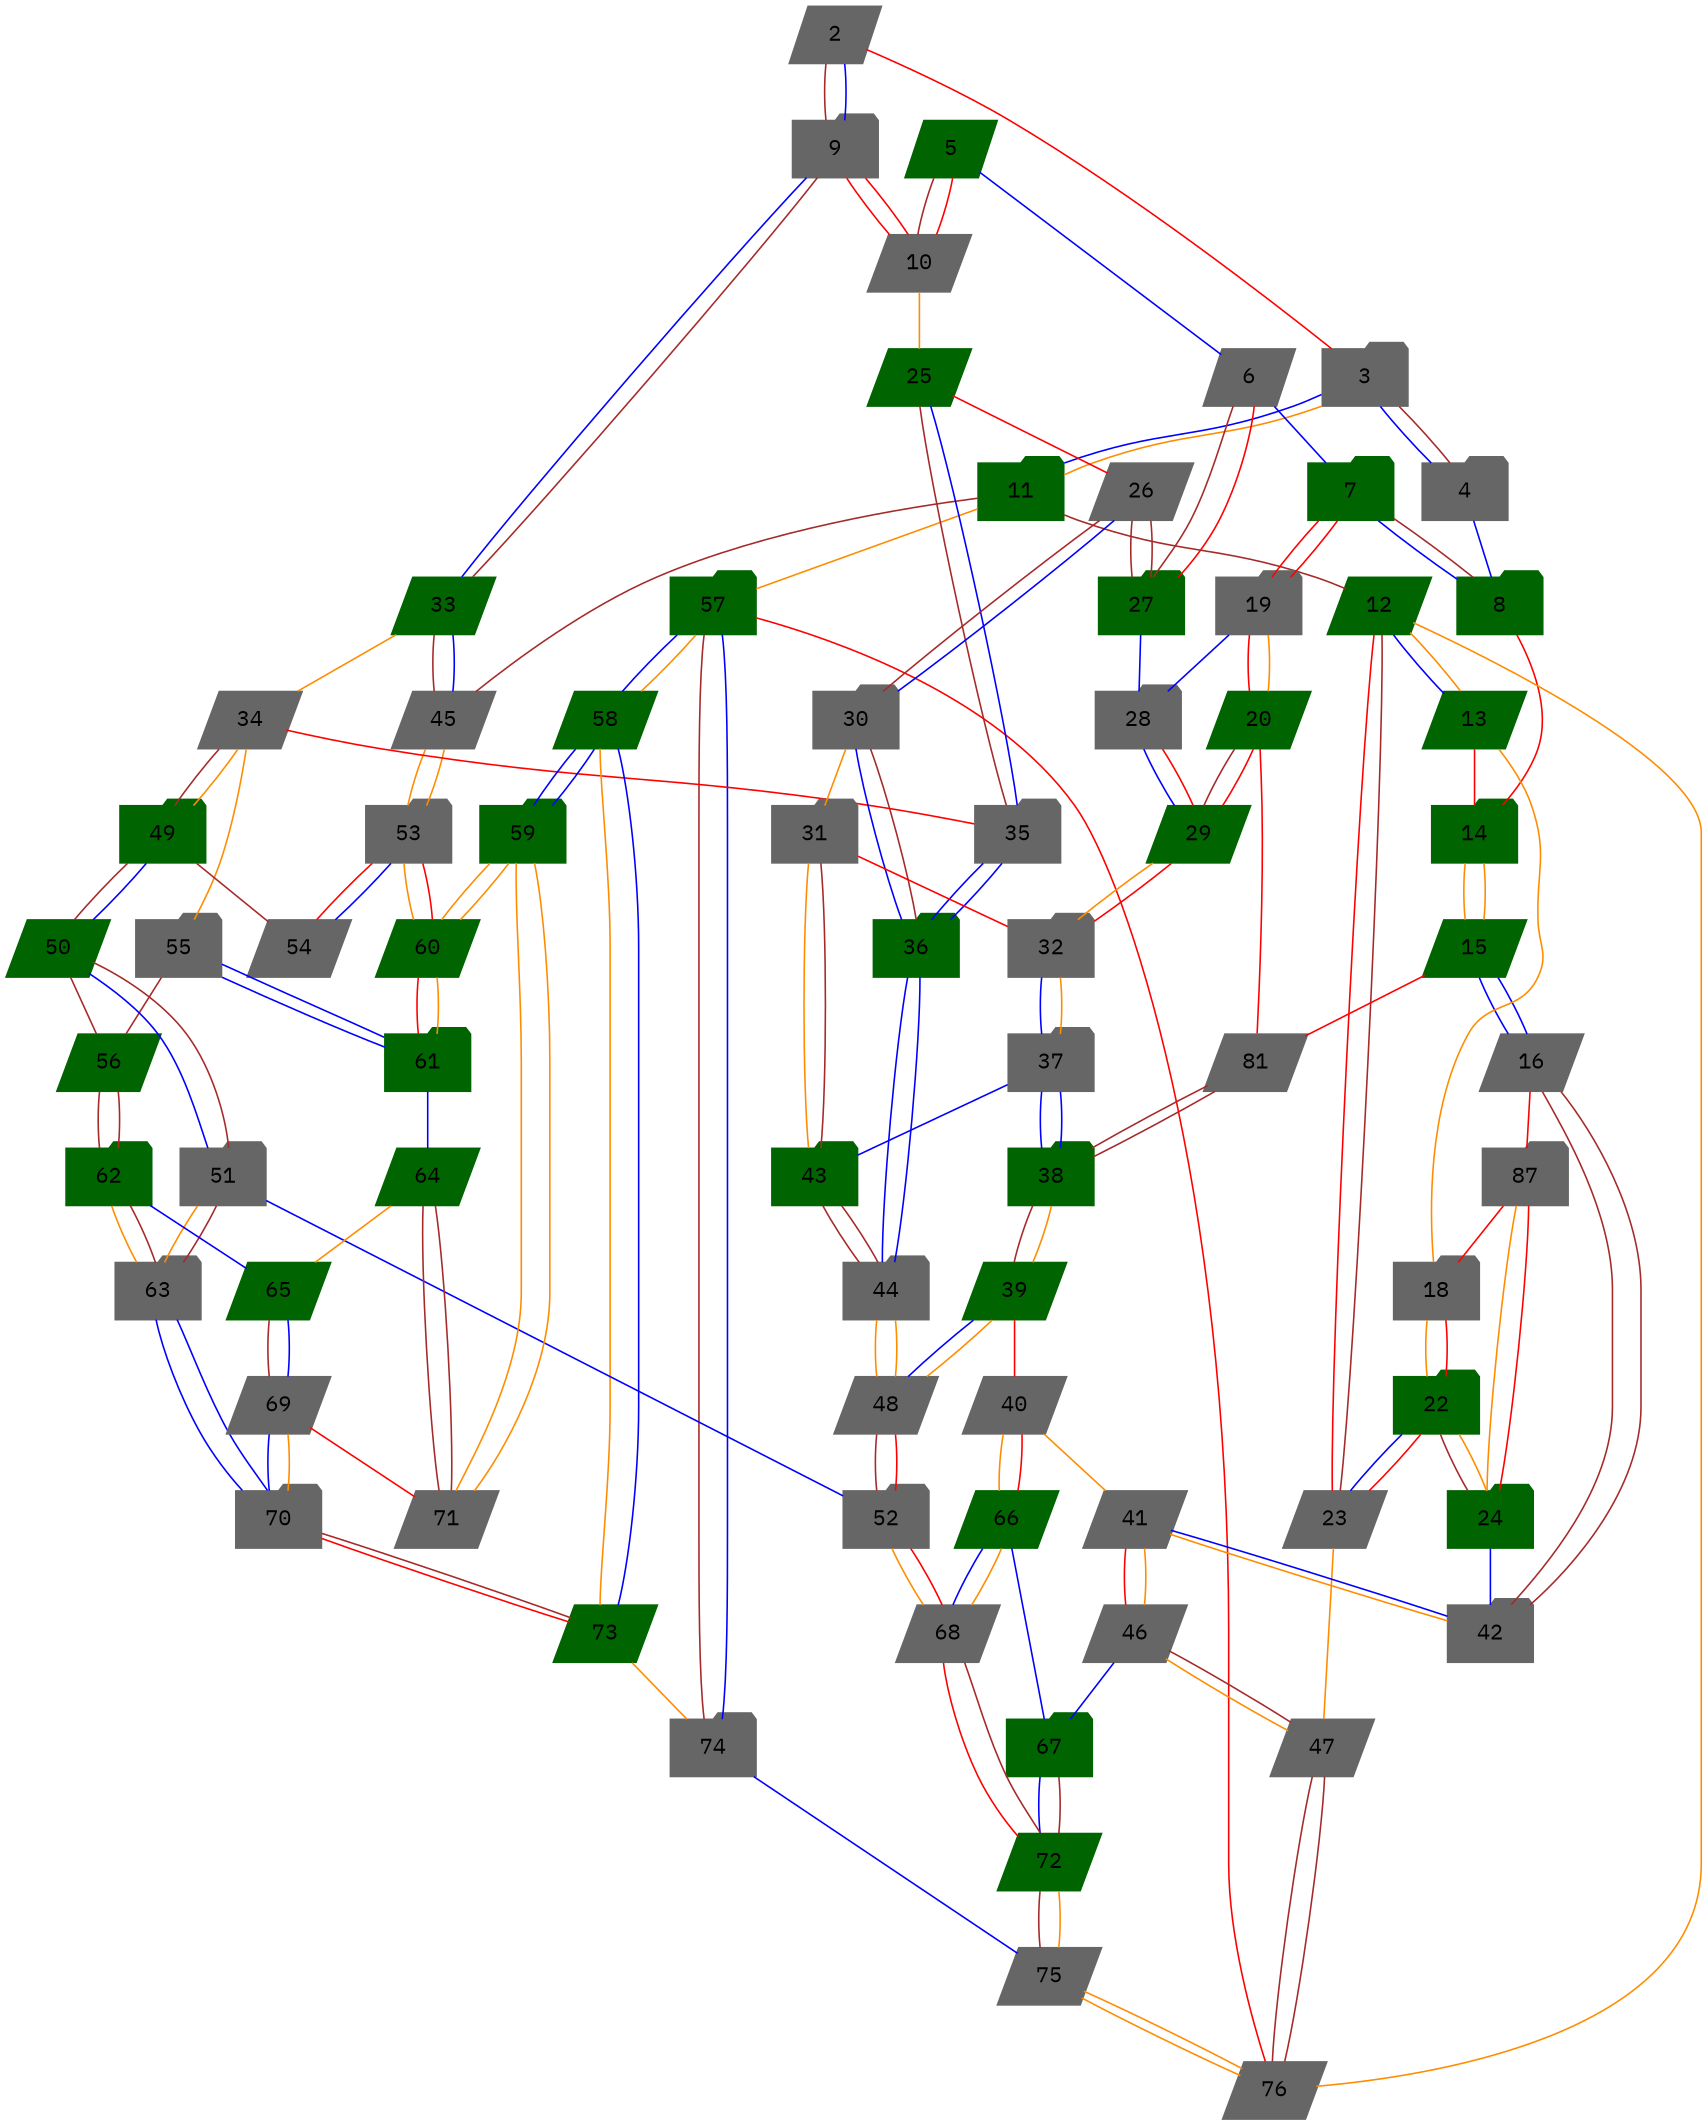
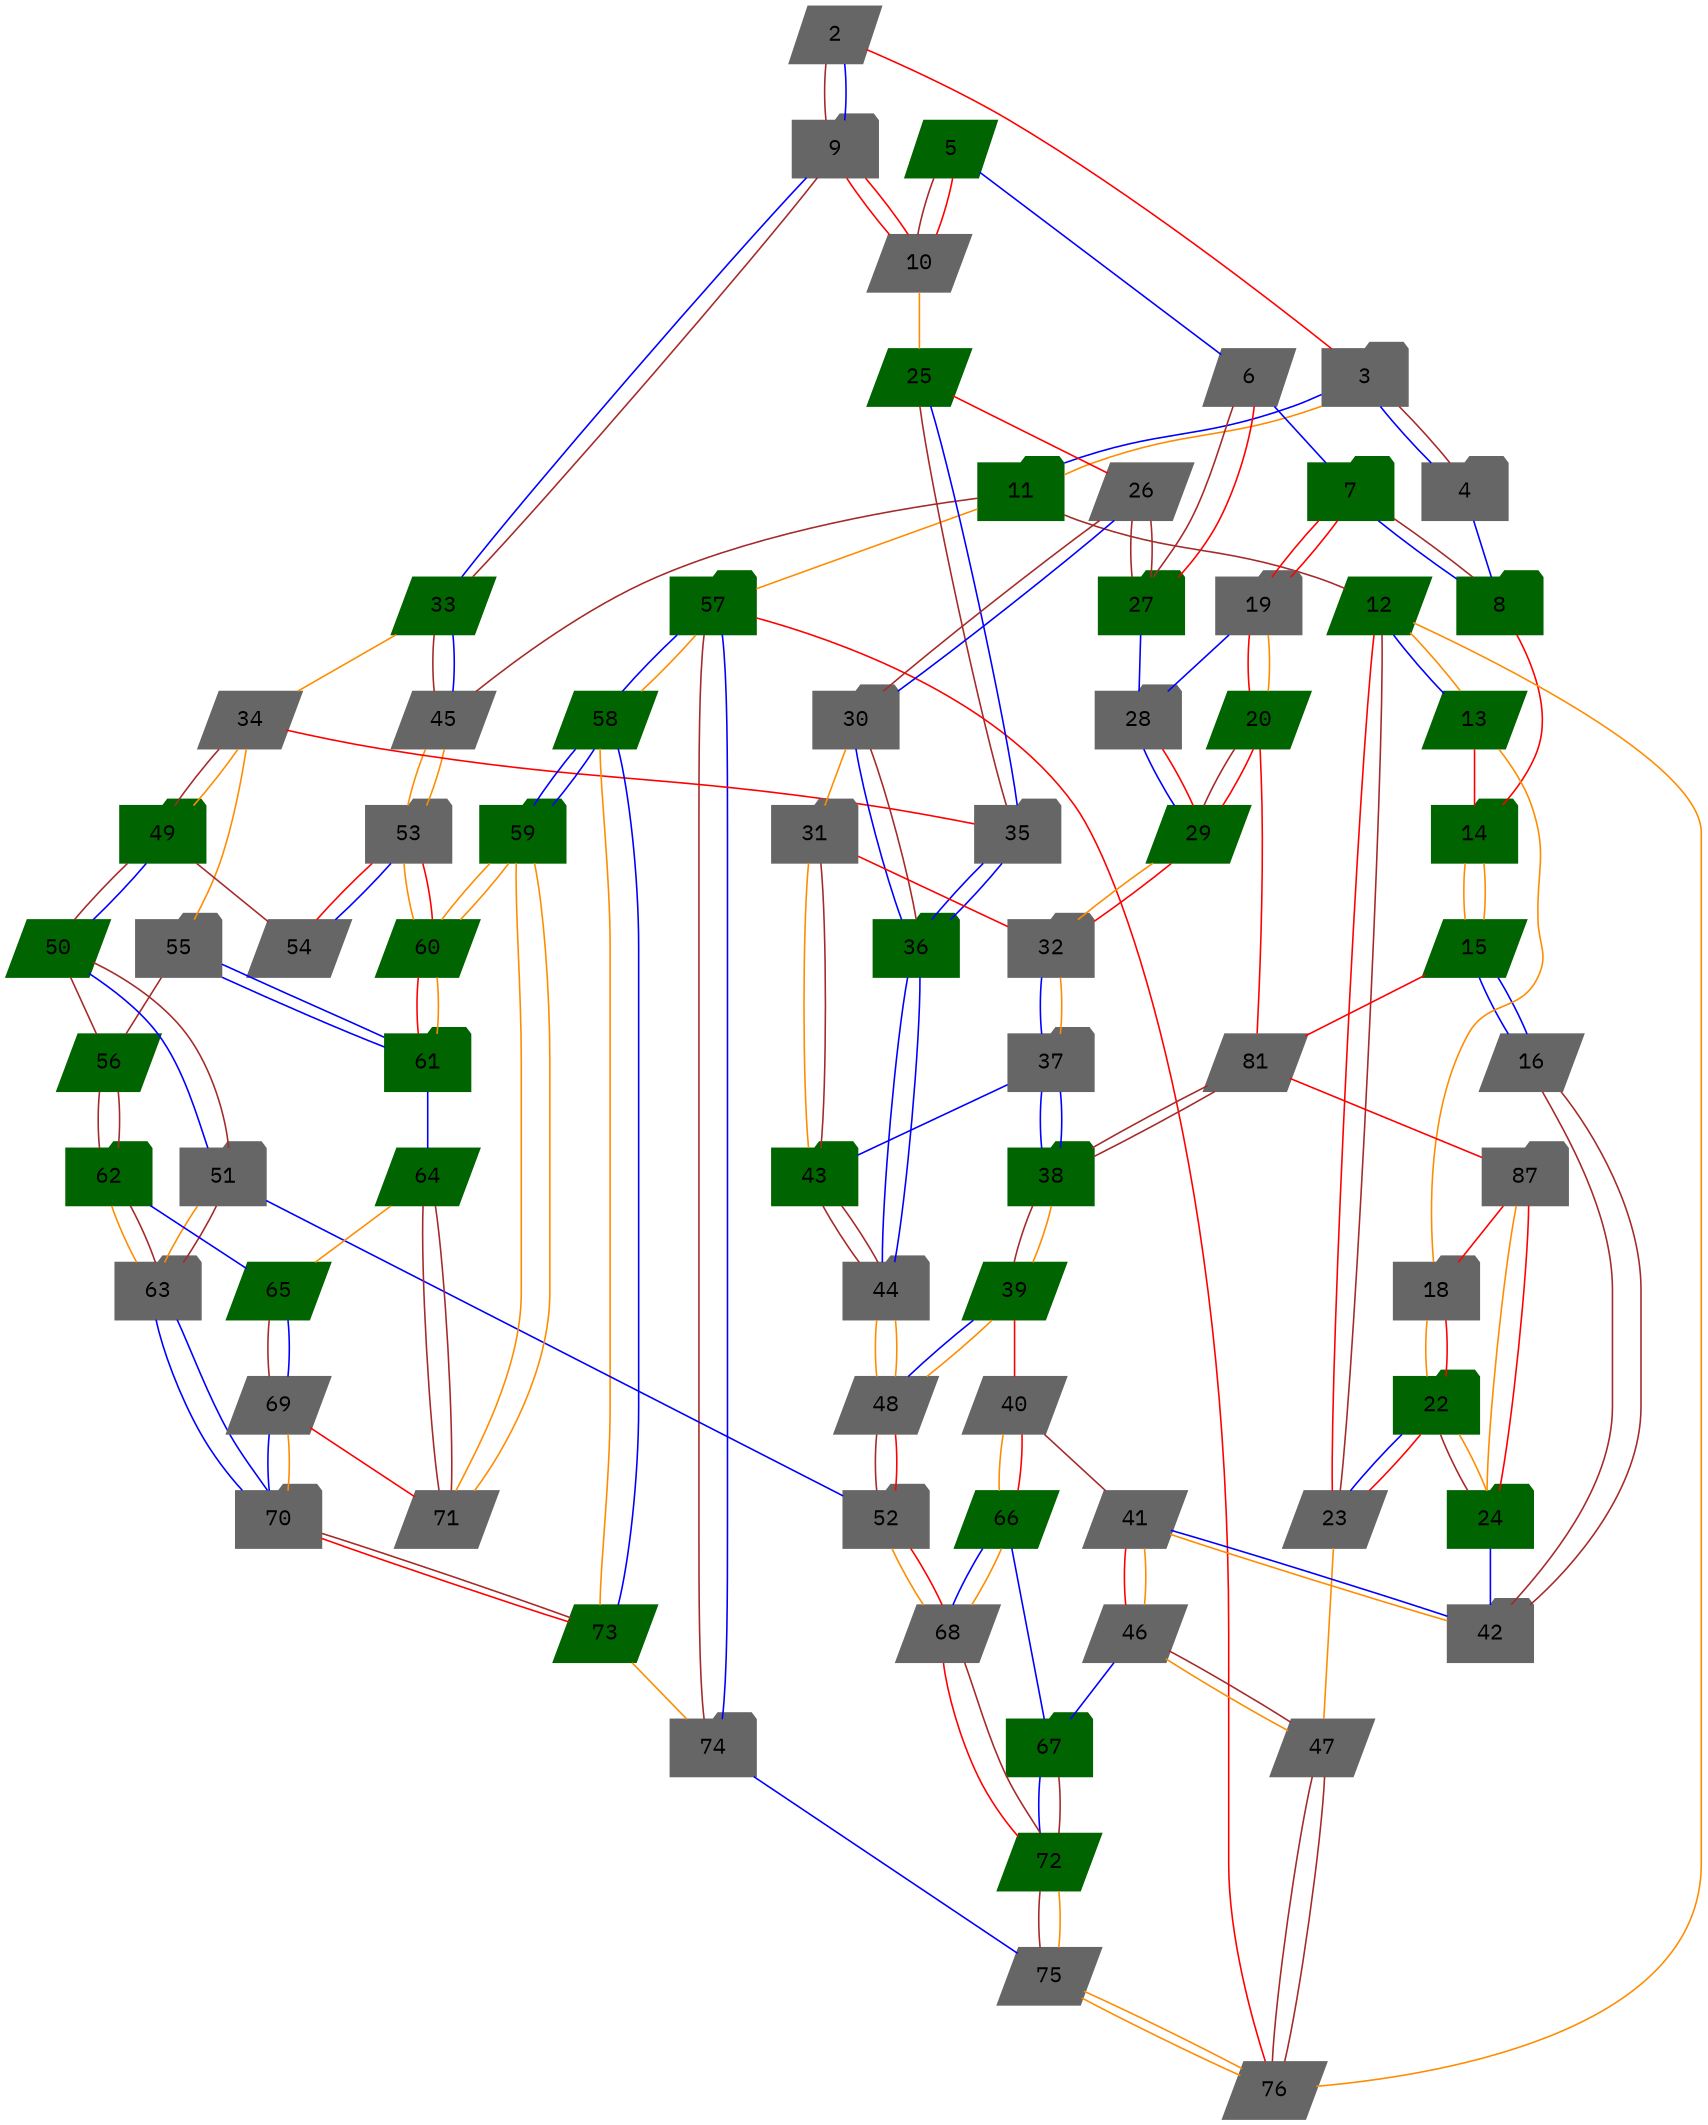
edge "16" -- "87": now "81" -- "87"
edge "40" -- "41": color darkorange -> brown
